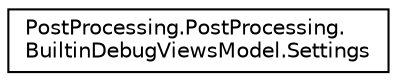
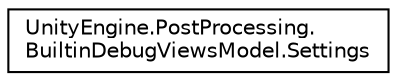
node "PostProcessing.PostProcessing. BuiltinDebugViewsModel.Settings": label "PostProcessing.PostProcessing. BuiltinDebugViewsModel.Settings" -> "UnityEngine.PostProcessing. BuiltinDebugViewsModel.Settings"
